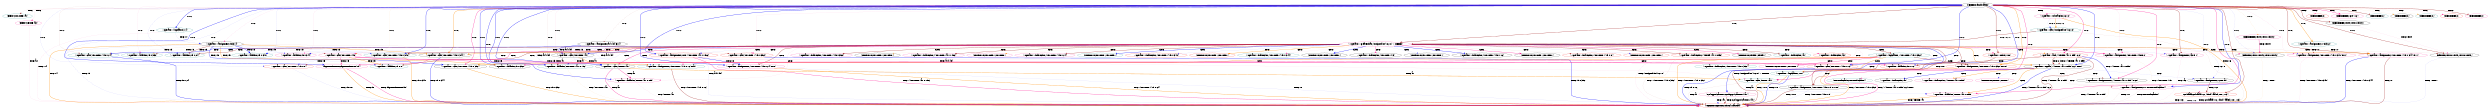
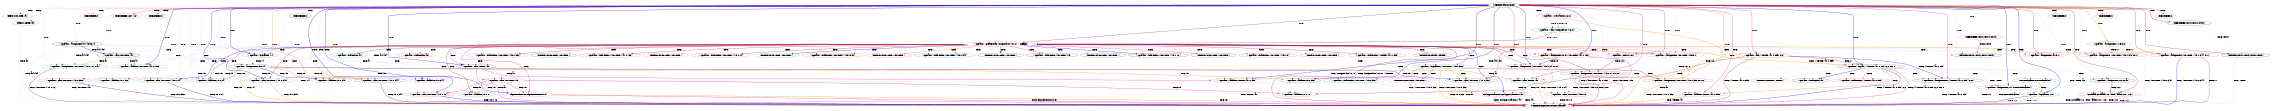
node "(METHOD,tftp_location)": label "(METHOD,tftp_location)" -> "(METHOD,tftp_connect)"
edge "(<operator>.greaterThan,(unsigned int)(v6 - 8) > 0xFFB0)" -> "(<operator>.cast,(_DWORD *)(v5 + 8))": now "(<operator>.greaterThan,(unsigned int)(v6 - 8) > 0xFFB0)" -> "(<operator>.logicalNot,!v4)"
edge "(<operator>.greaterThan,(unsigned int)(v6 - 8) > 0xFFB0)" -> "(<operator>.cast,(_DWORD *)a1)": style bold -> dotted
edge "(<operator>.greaterThan,(unsigned int)(v6 - 8) > 0xFFB0)" -> "(tftp_set_timeouts,tftp_set_timeouts(v5))": arrowhead tee -> diamond
edge "(<operator>.logicalNot,!*(_QWORD *)(v5 + 352))" -> "(<operator>.logicalNot,!v10)": now "(__errno_location,__errno_location())" -> "(<operator>.logicalNot,!v10)"
node "(METHOD_RETURN,__int64 __fastcall)": label "(METHOD_RETURN,__int64 __fastcall)" -> "(METHOD_RETURN,__int63 __fastcall)"
